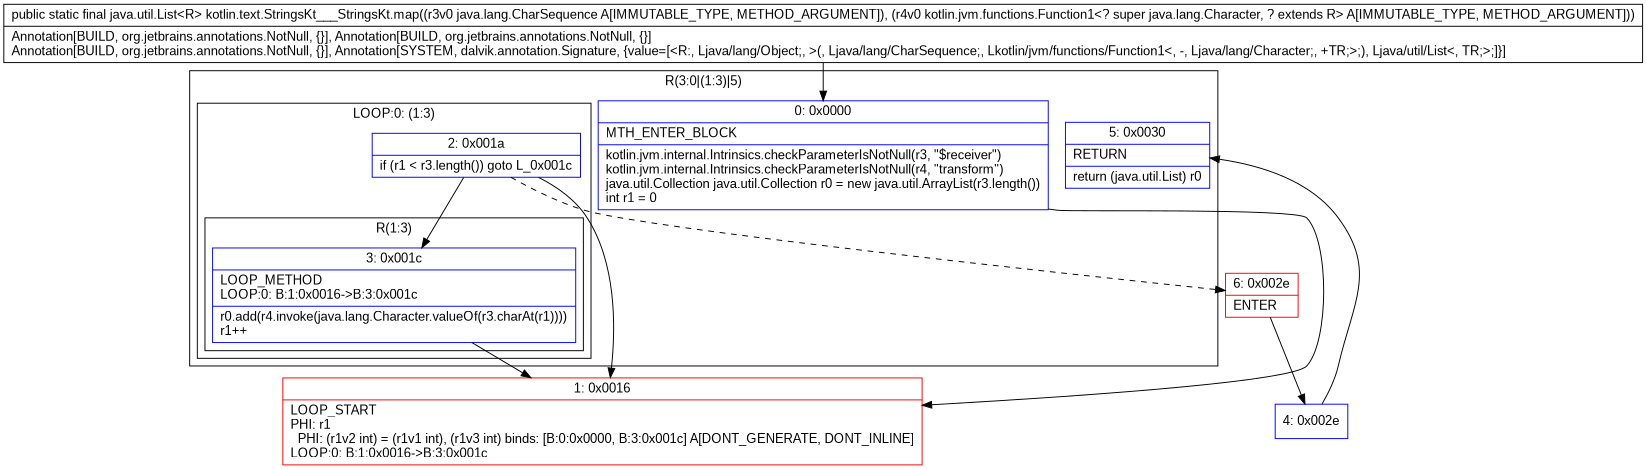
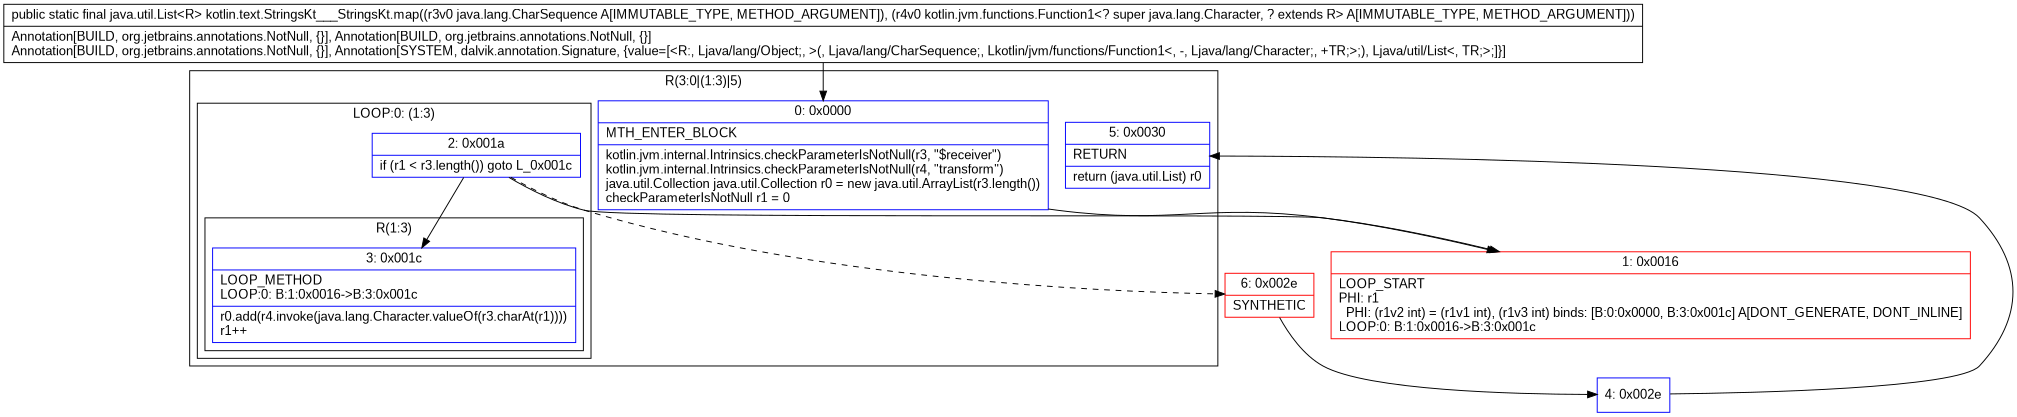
node "0: 0x0000": text "int r1 = 0" -> "checkParameterIsNotNull r1 = 0"
node "6: 0x002e": text "ENTER" -> "SYNTHETIC"
edge "3: 0x001c" -> "1: 0x0016": removed
